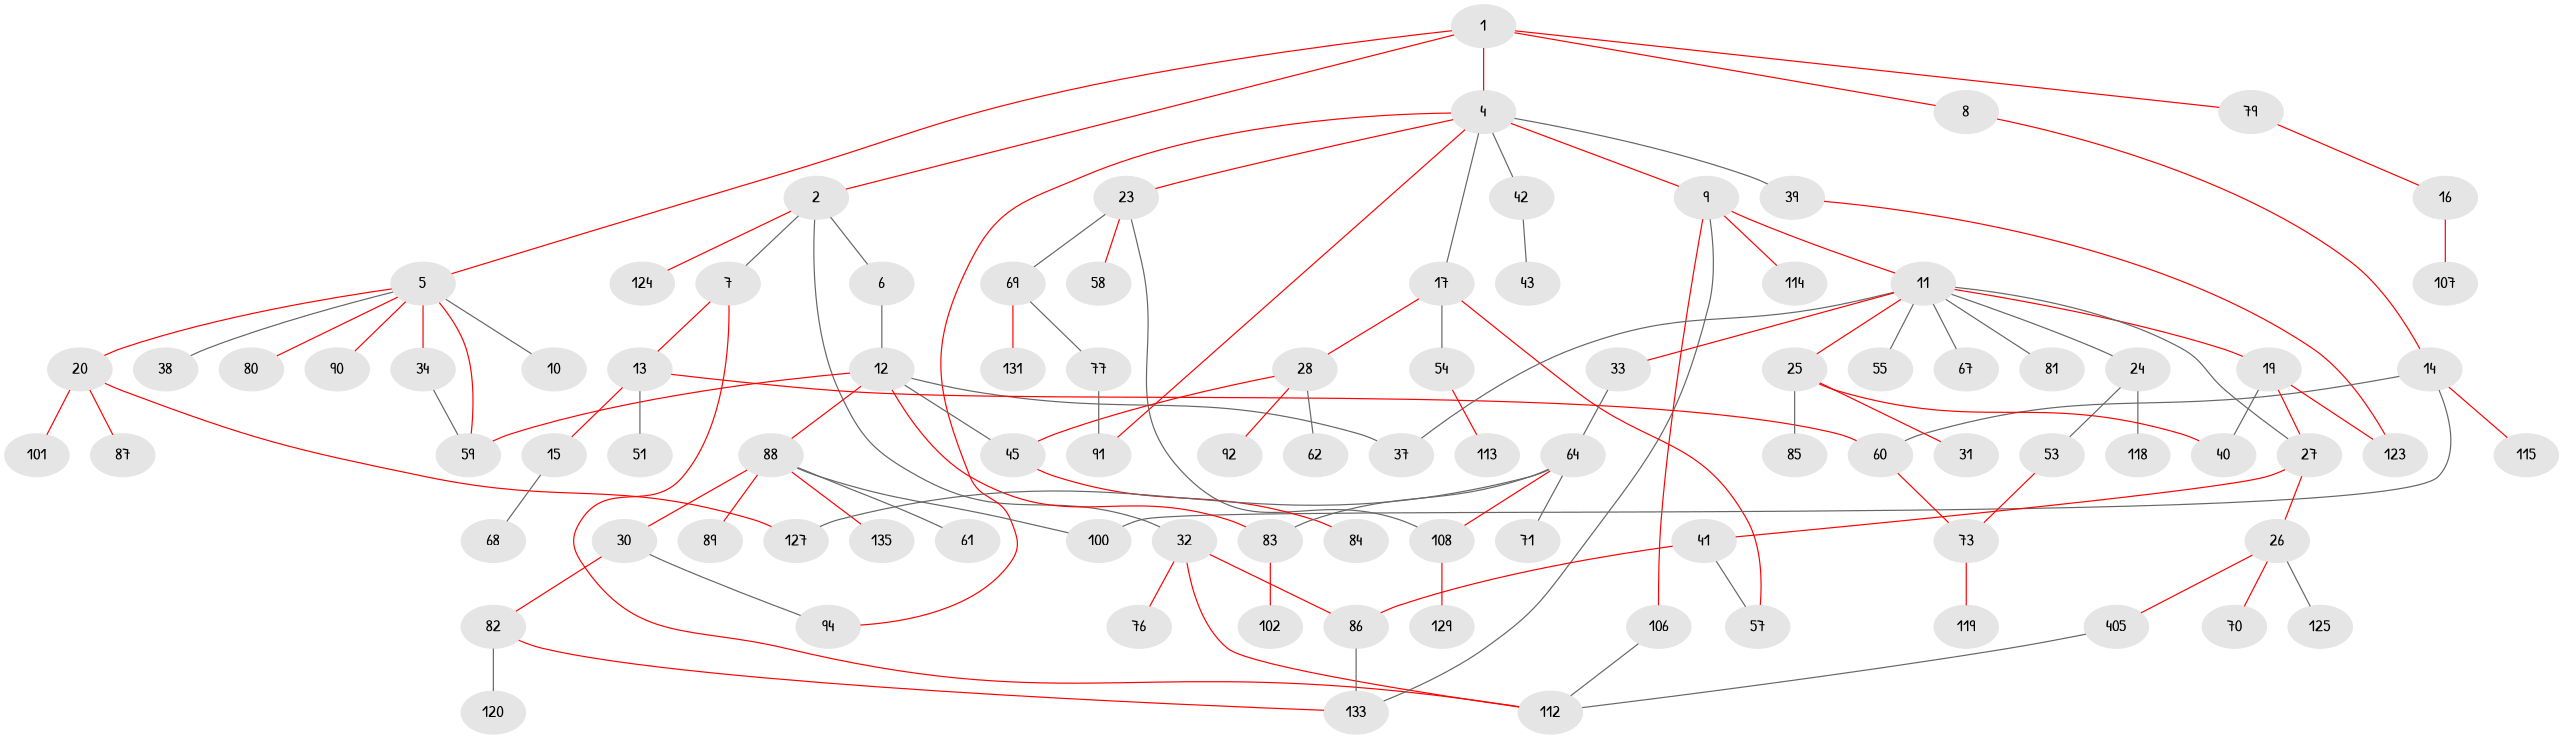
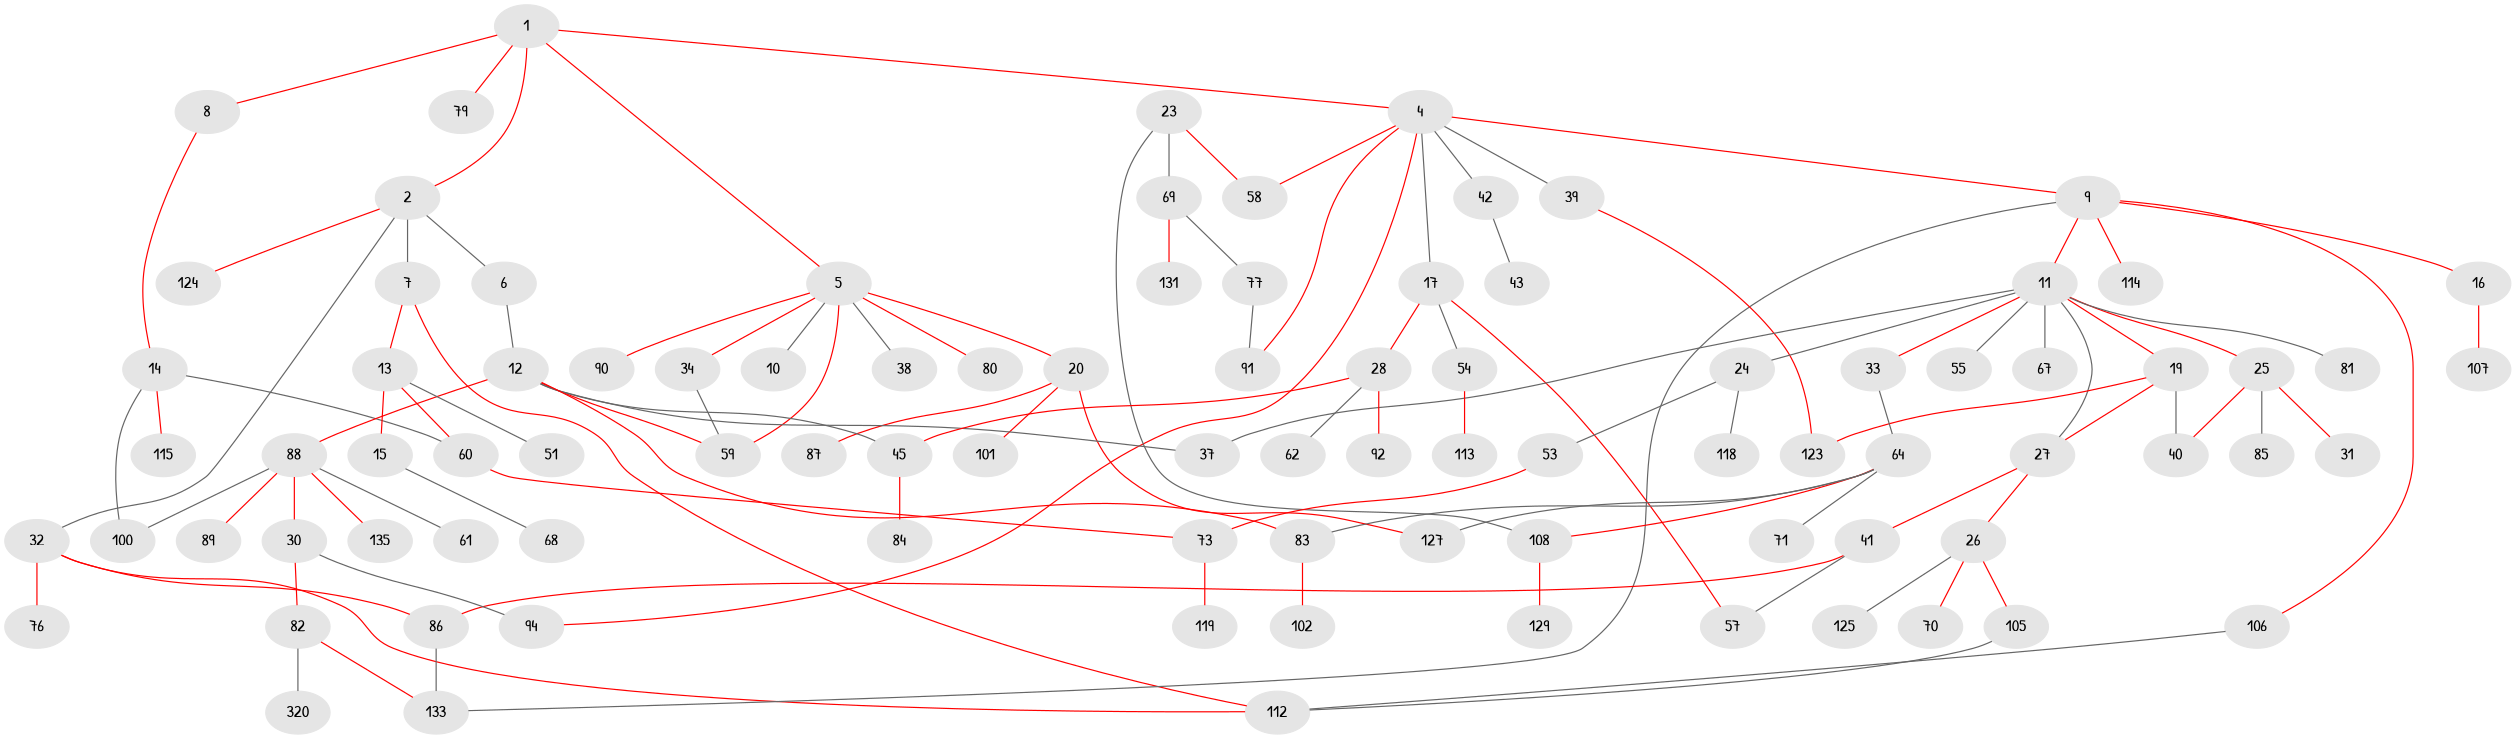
edge "4" -- "23": now "4" -- "58"
edge "79" -- "16": now "9" -- "16"
node "405": label "405" -> "105"
node "120": label "120" -> "320"
